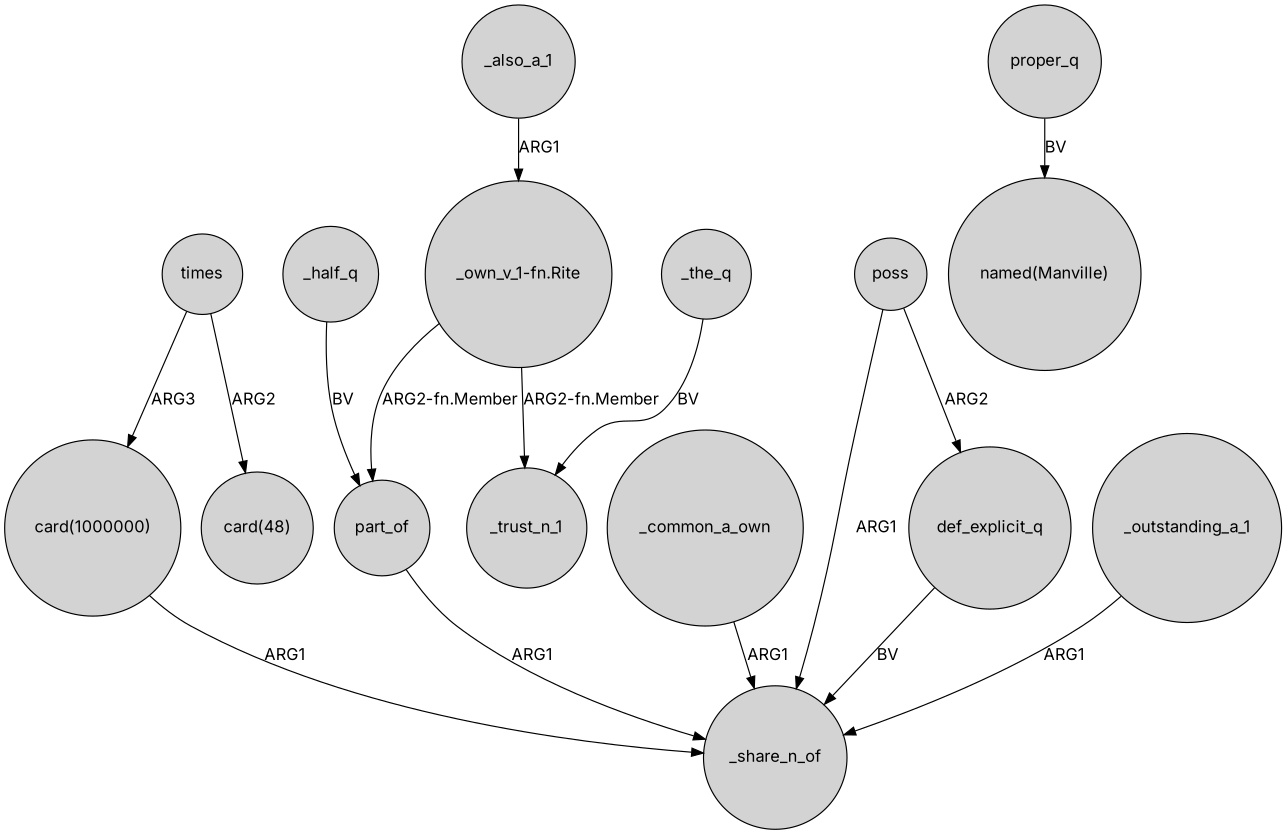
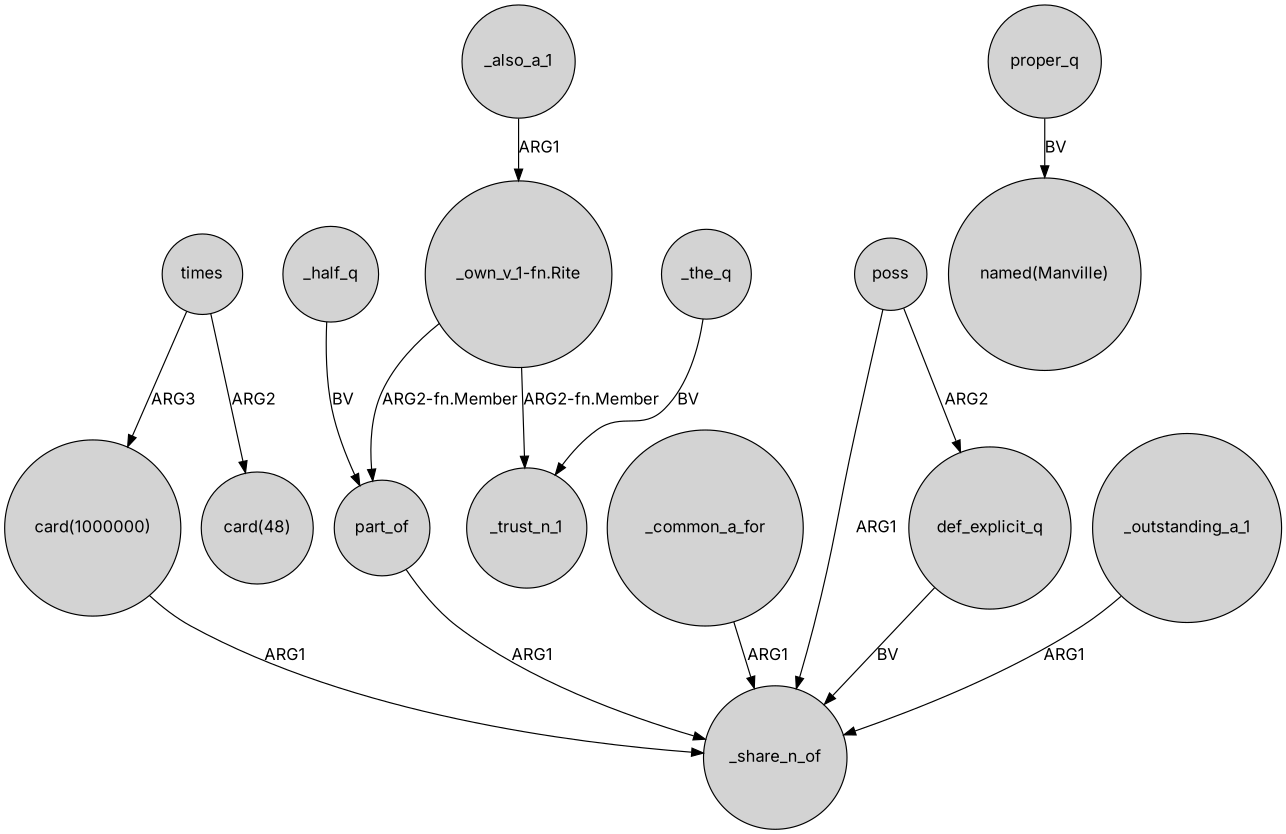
node "_common_a_own": label "_common_a_own" -> "_common_a_for"
